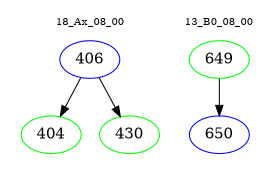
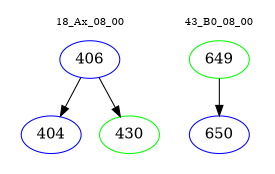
cluster "13_B0_08_00": label "13_B0_08_00" -> "43_B0_08_00"
node "404": color green -> blue
